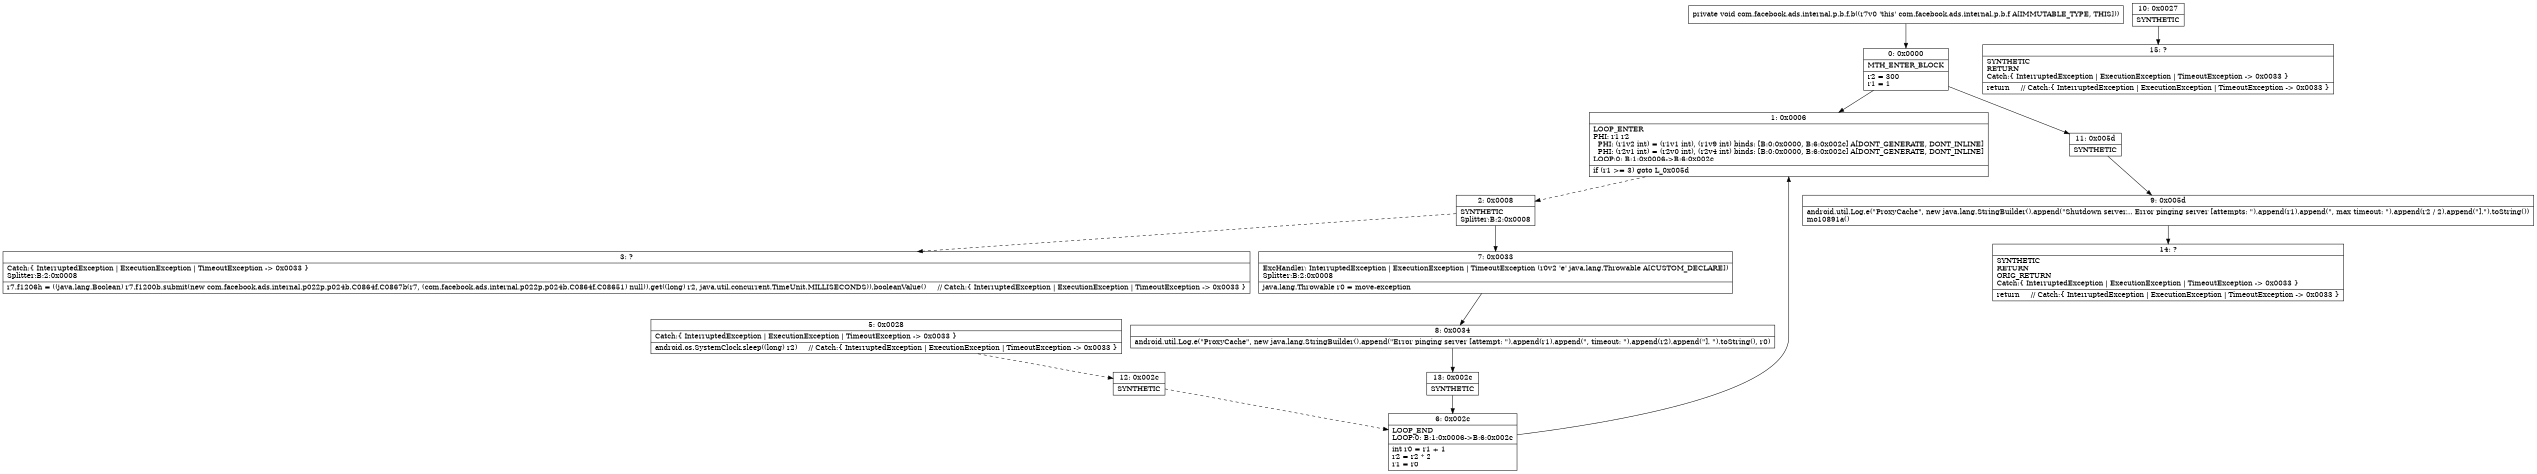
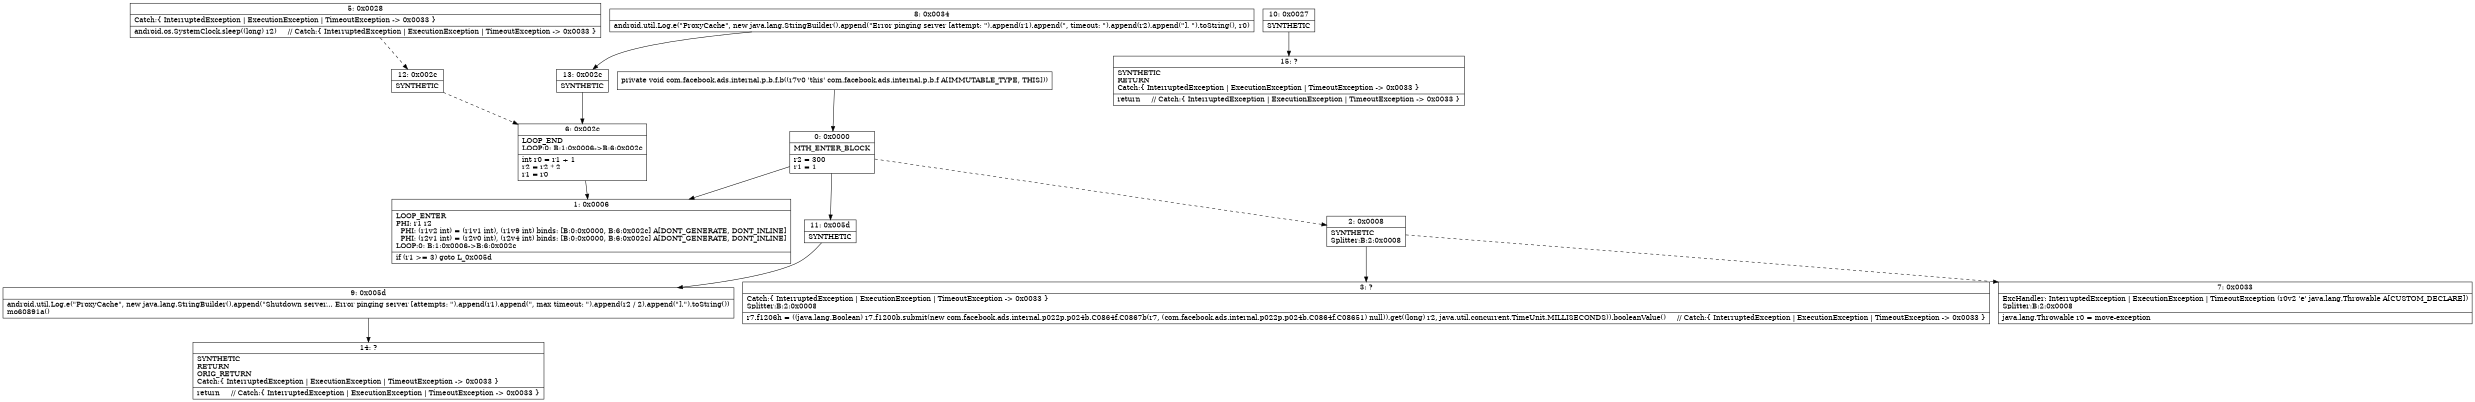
edge "1: 0x0006" -> "2: 0x0008": now "0: 0x0000" -> "2: 0x0008"
node "9: 0x005d": text "mo10891a()" -> "mo60891a()"
edge "2: 0x0008" -> "3: ?": style dashed -> solid
edge "2: 0x0008" -> "7: 0x0033": style solid -> dashed
edge "7: 0x0033" -> "8: 0x0034": removed
